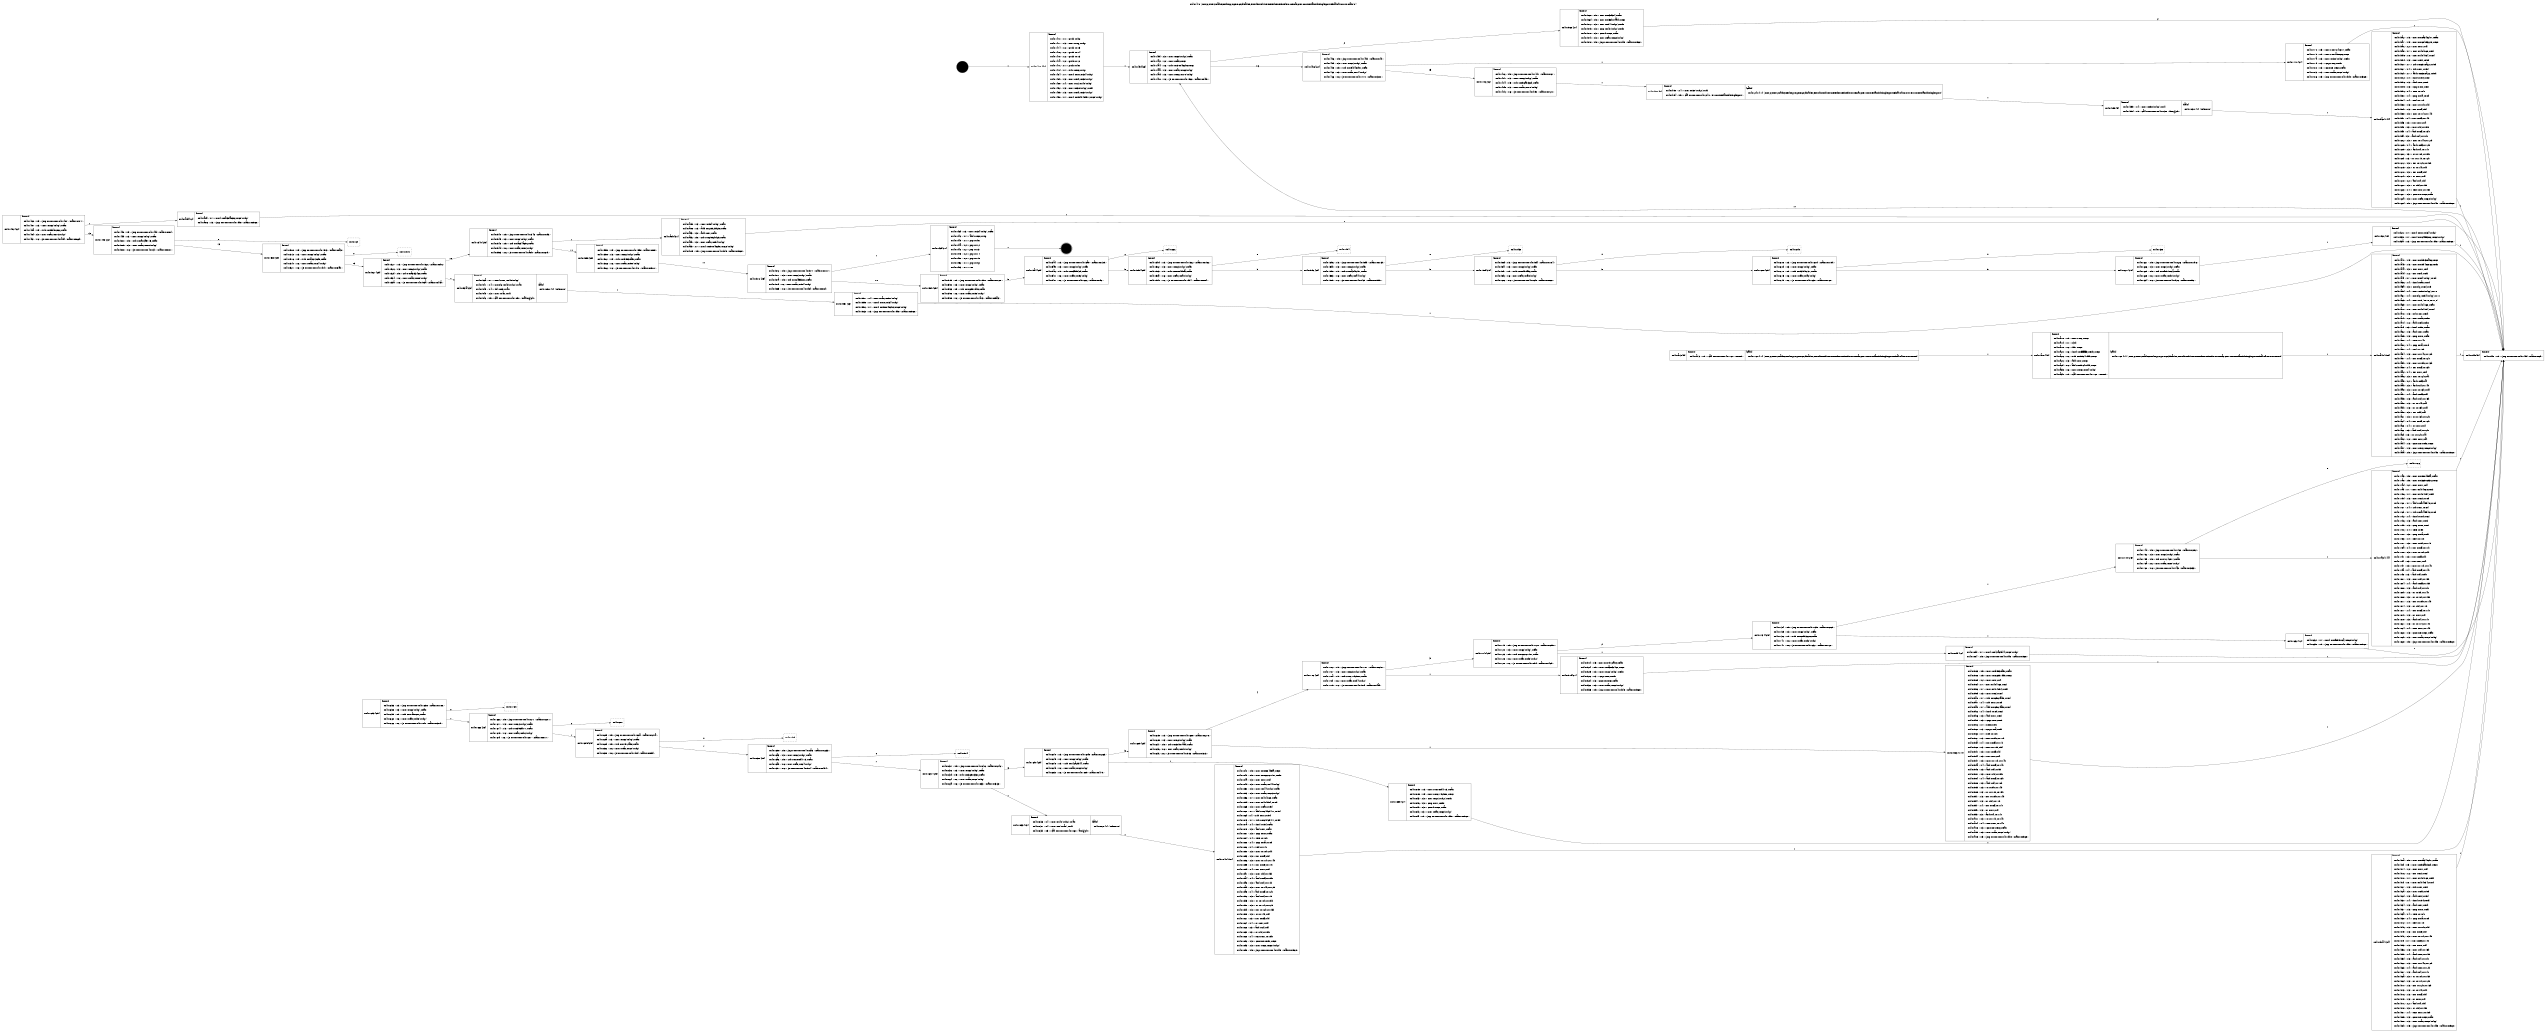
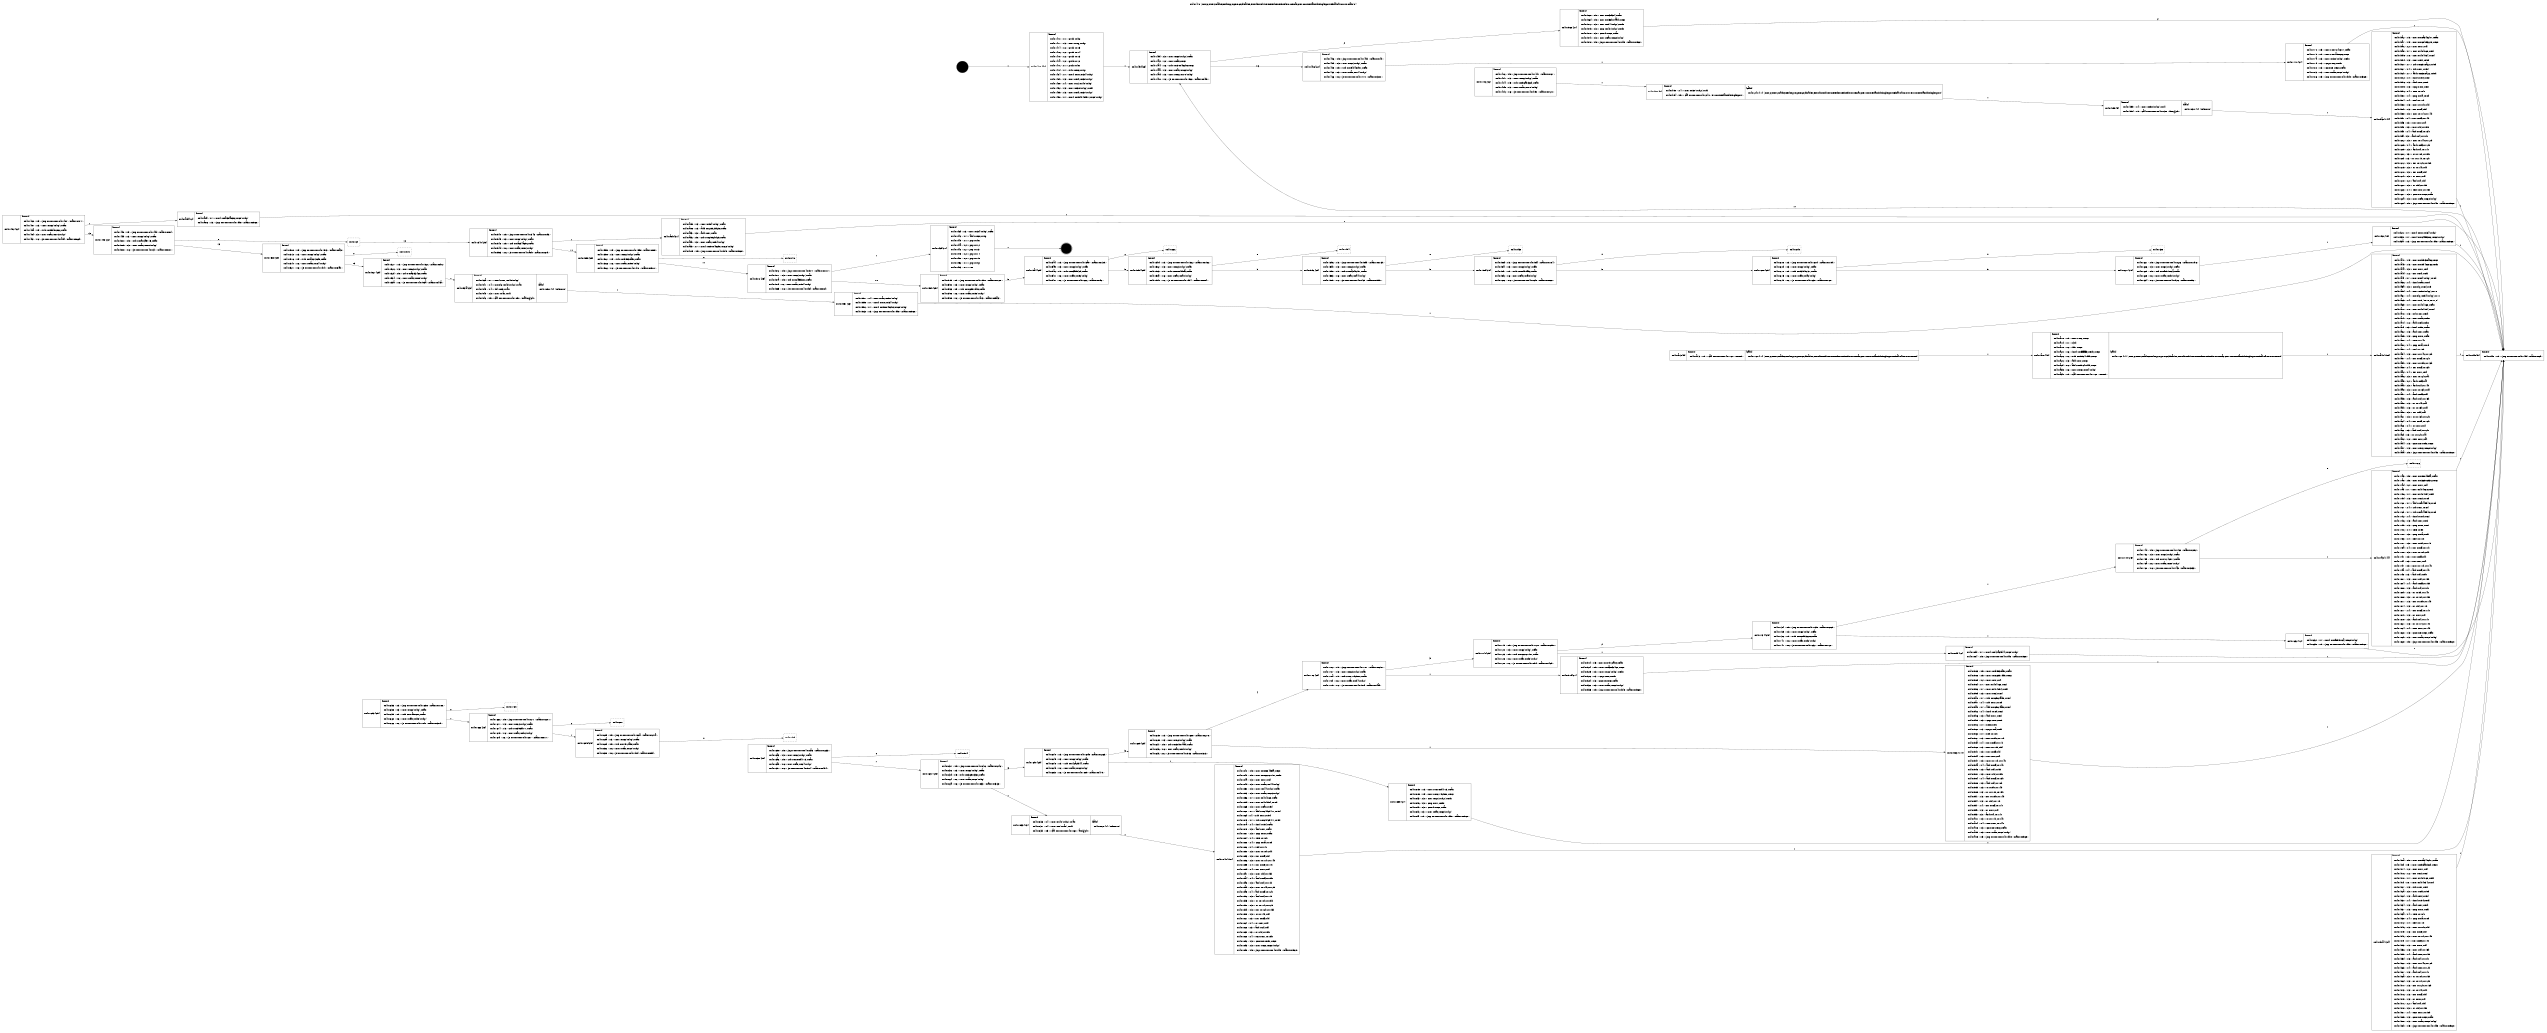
edge "0x4014b6 [22]" -> "0x4014cc [22]": removed, label "15"
edge "0x401527 [25]" -> "0x401540 [25]": now "0x401cf1" -> "0x401540 [25]"
node "0x401d70": added
edge "0x401685 [25]" -> "0x40169e [25]": removed, label "7"
